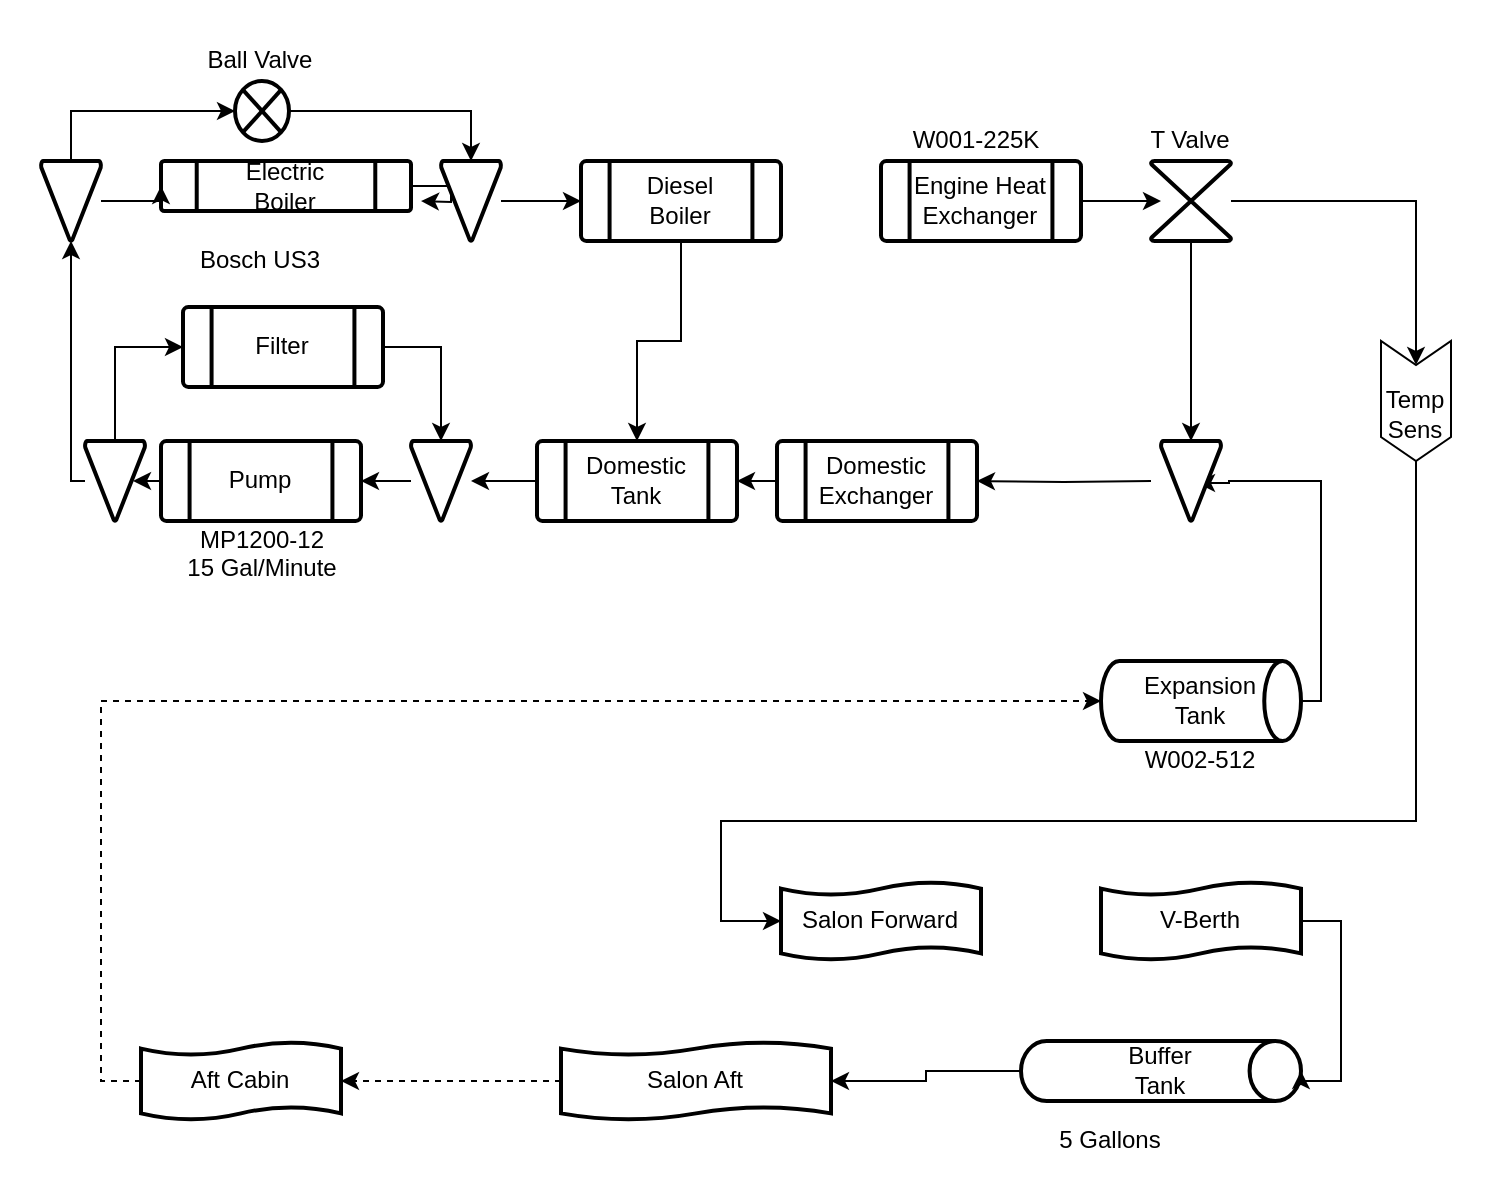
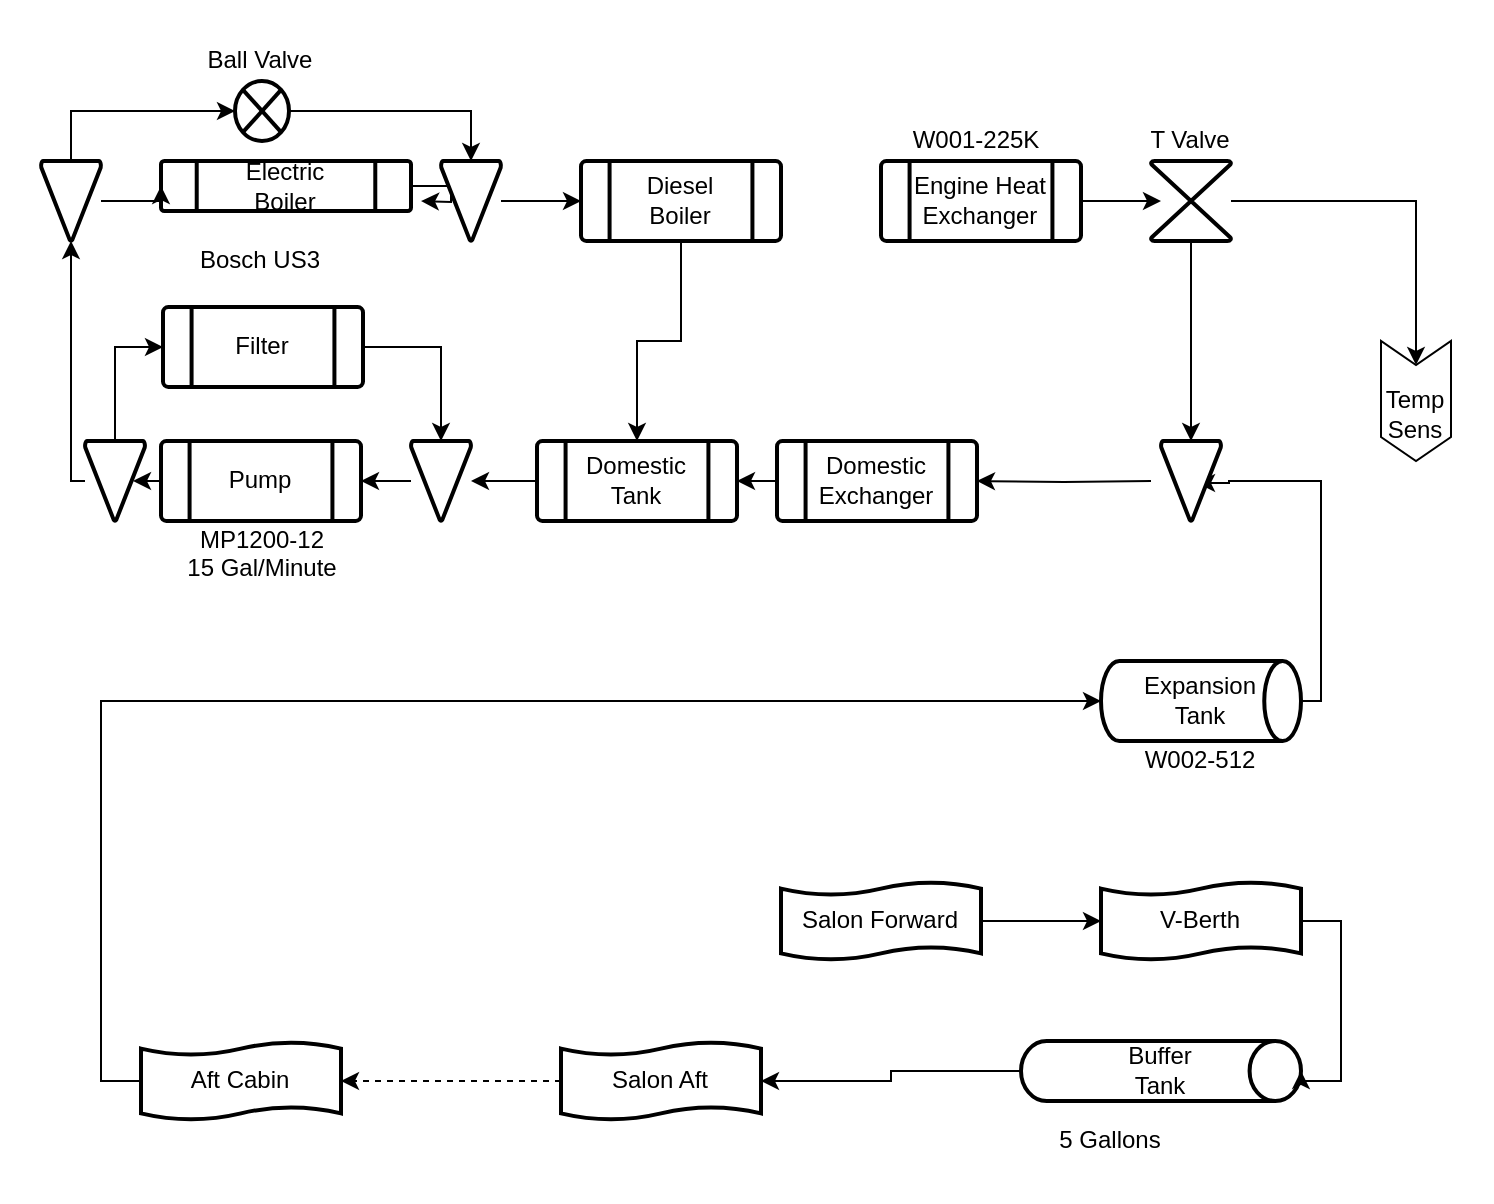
node "Filter": moved (283, 347) -> (263, 347)
edge "Aft Cabin" -> "Expansion Tank": style dashed -> solid
edge "Temp Sens" -> "Salon Forward": removed
edge "Salon Forward" -> "V-Berth": added
node "Salon Aft": size 270x80 -> 200x80
